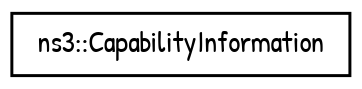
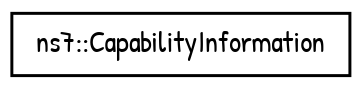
node "ns3::CapabilityInformation": label "ns3::CapabilityInformation" -> "ns7::CapabilityInformation"
